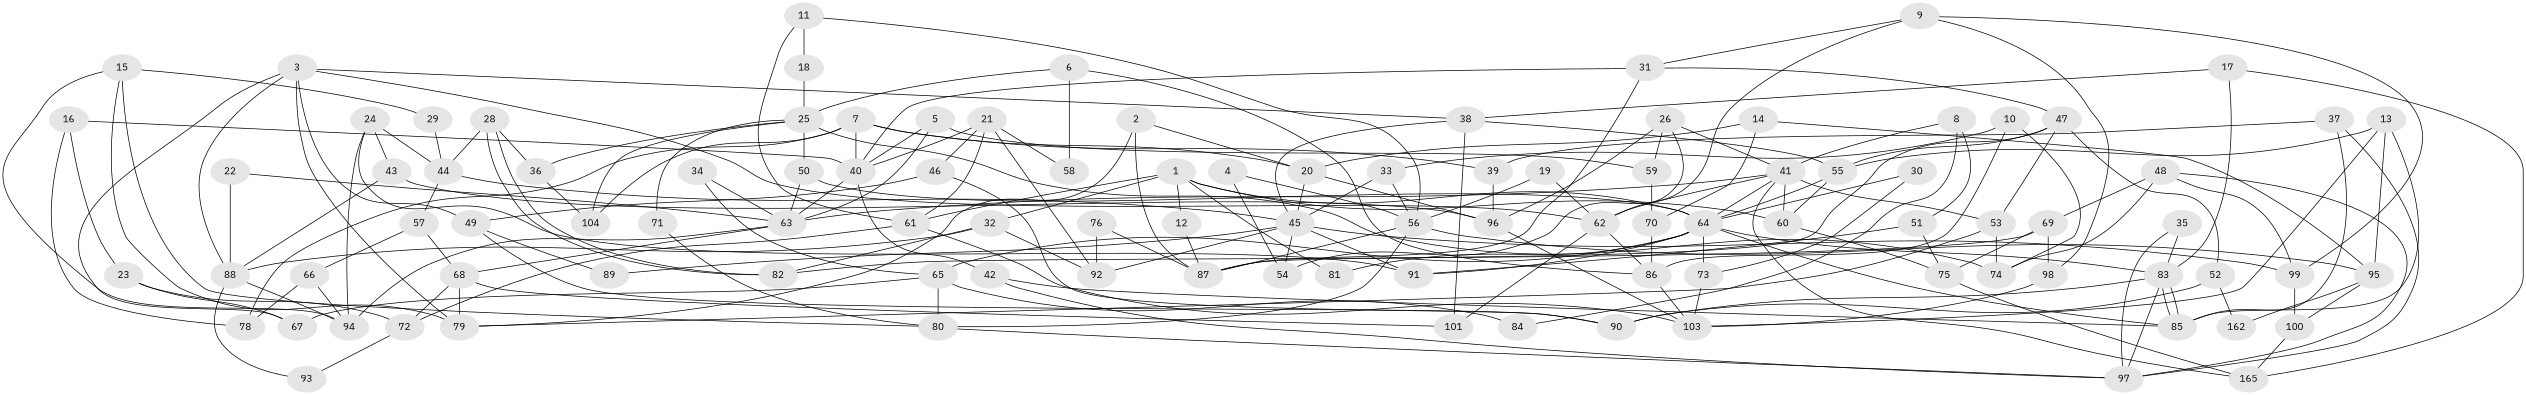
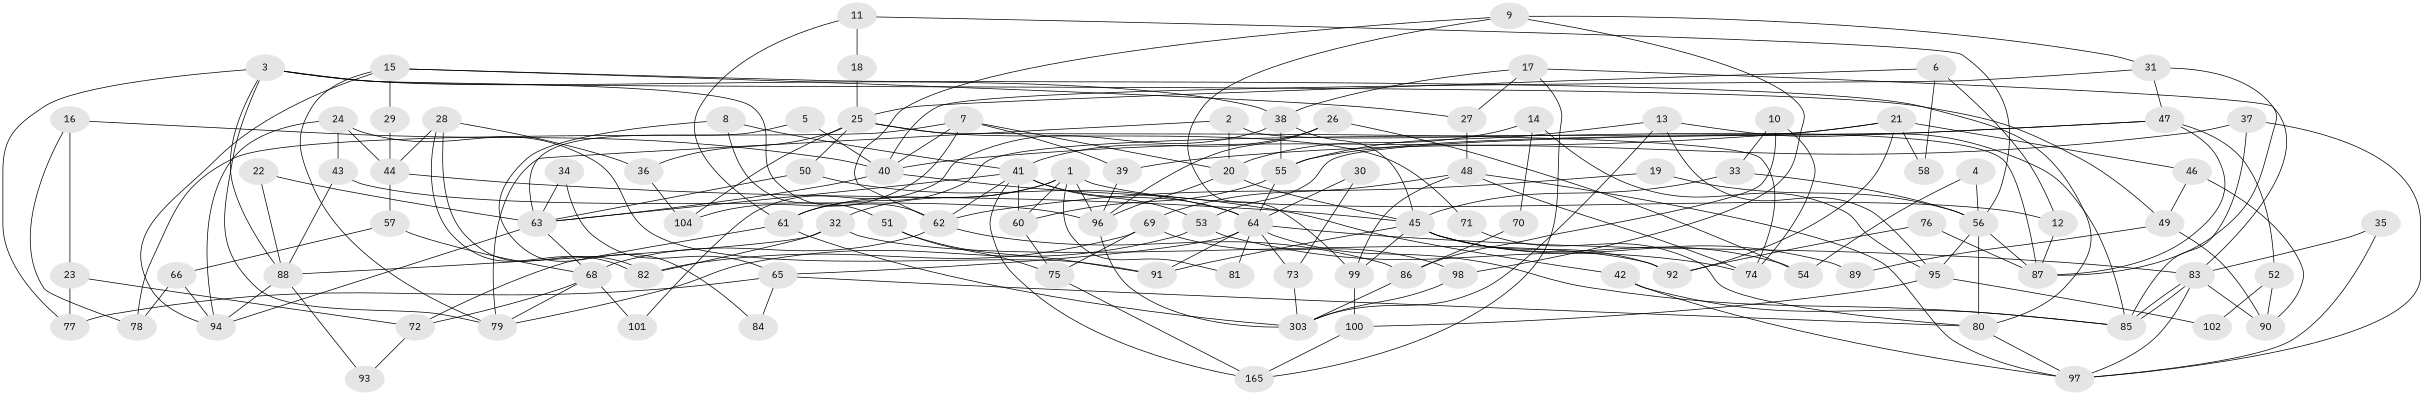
node "27": added
node "59": removed
edge "6" -- "86": now "6" -- "12"
edge "1" -- "64": now "1" -- "96"
edge "62" -- "101": now "62" -- "68"
node "67": label "67" -> "77"
node "103": label "103" -> "303"
node "162": label "162" -> "102"
